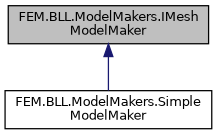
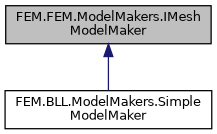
node "FEM.BLL.ModelMakers.IMesh ModelMaker": label "FEM.BLL.ModelMakers.IMesh ModelMaker" -> "FEM.FEM.ModelMakers.IMesh ModelMaker"
